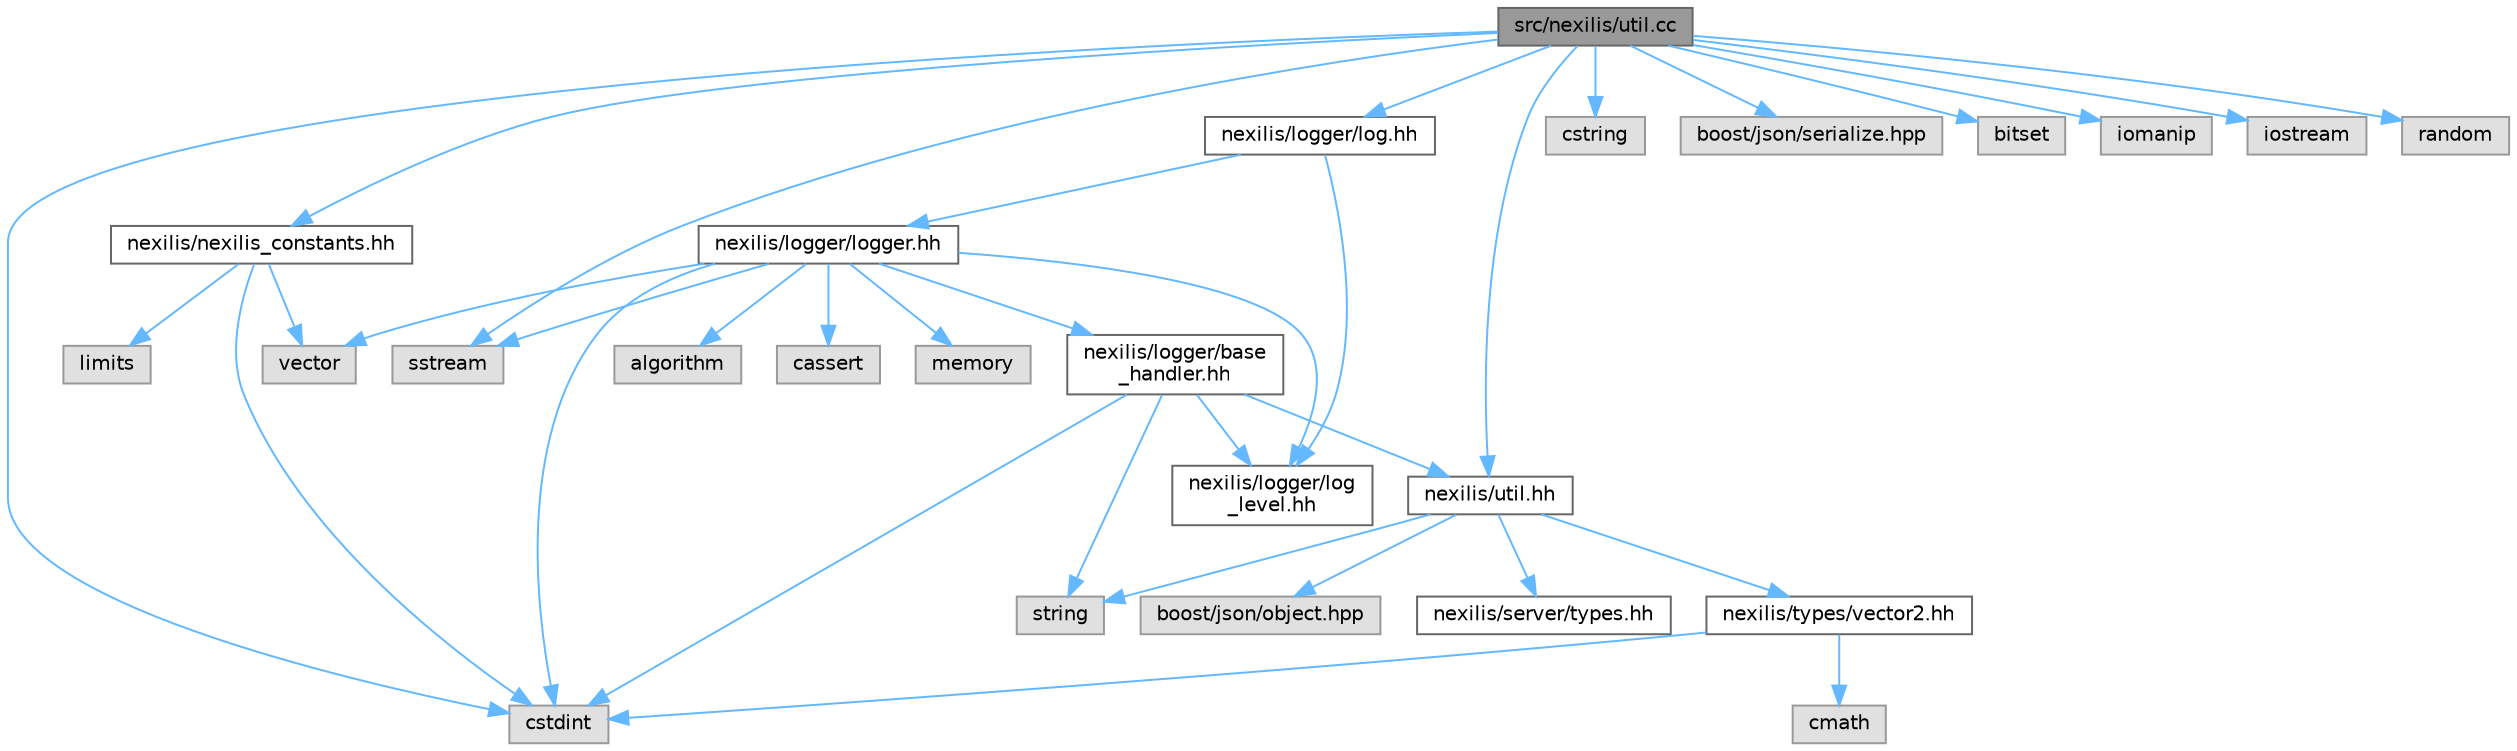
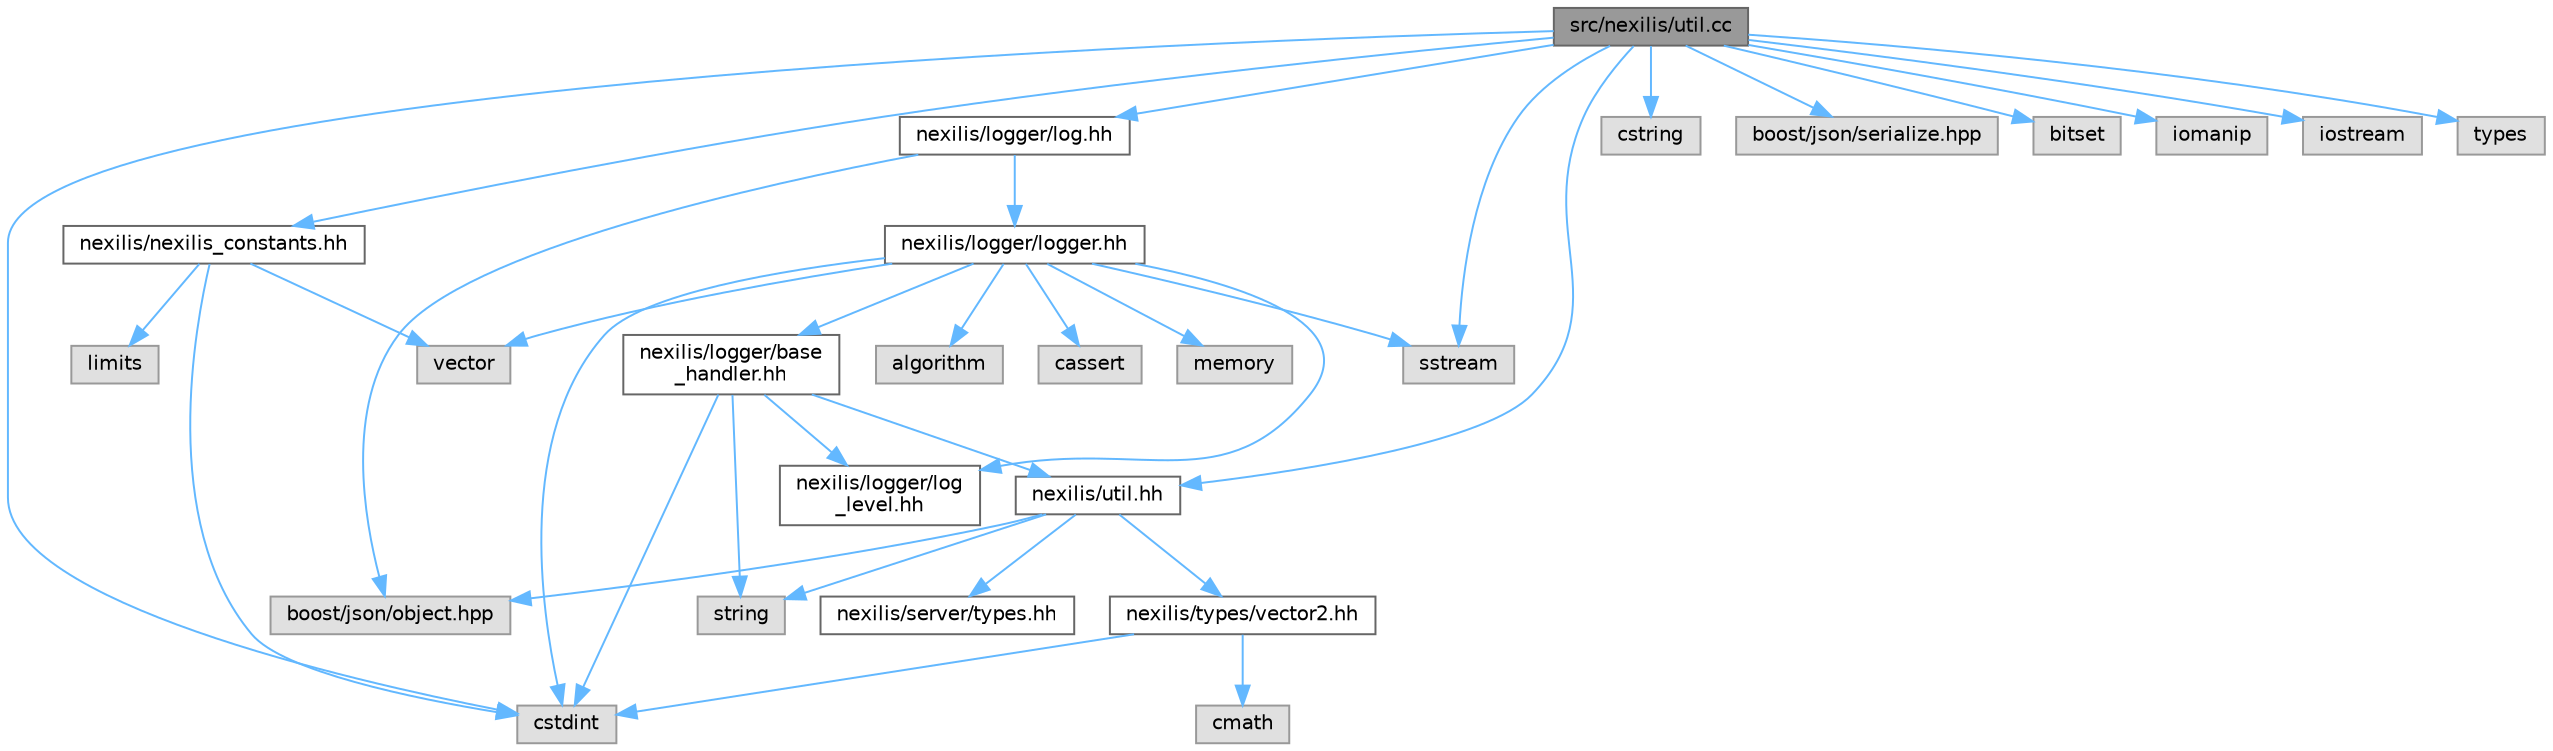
node "random": label "random" -> "types"
edge "nexilis/logger/log.hh" -> "nexilis/logger/log _level.hh": now "nexilis/logger/log.hh" -> "boost/json/object.hpp"
